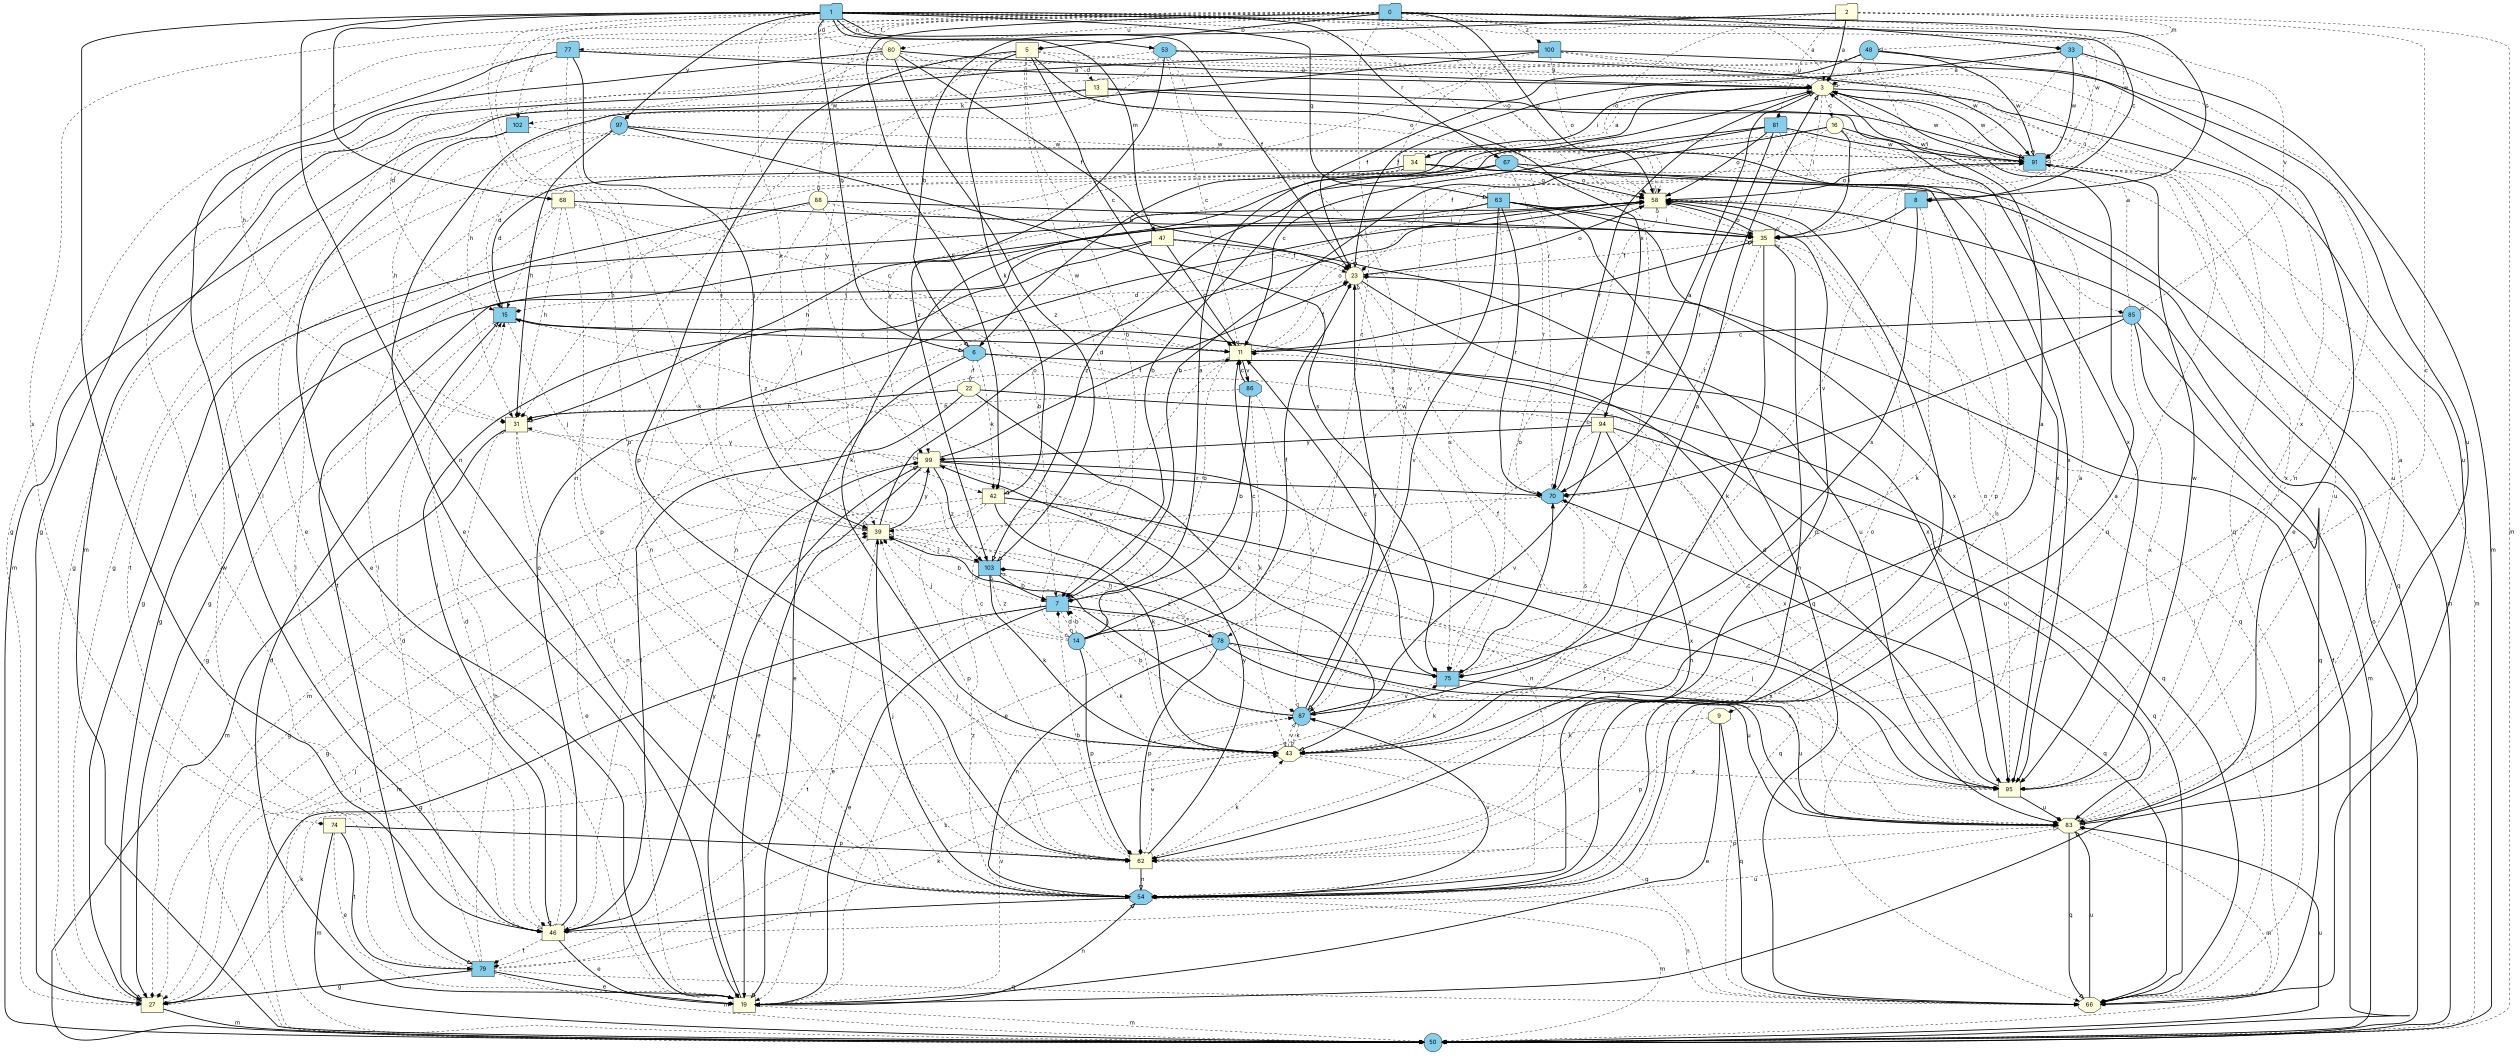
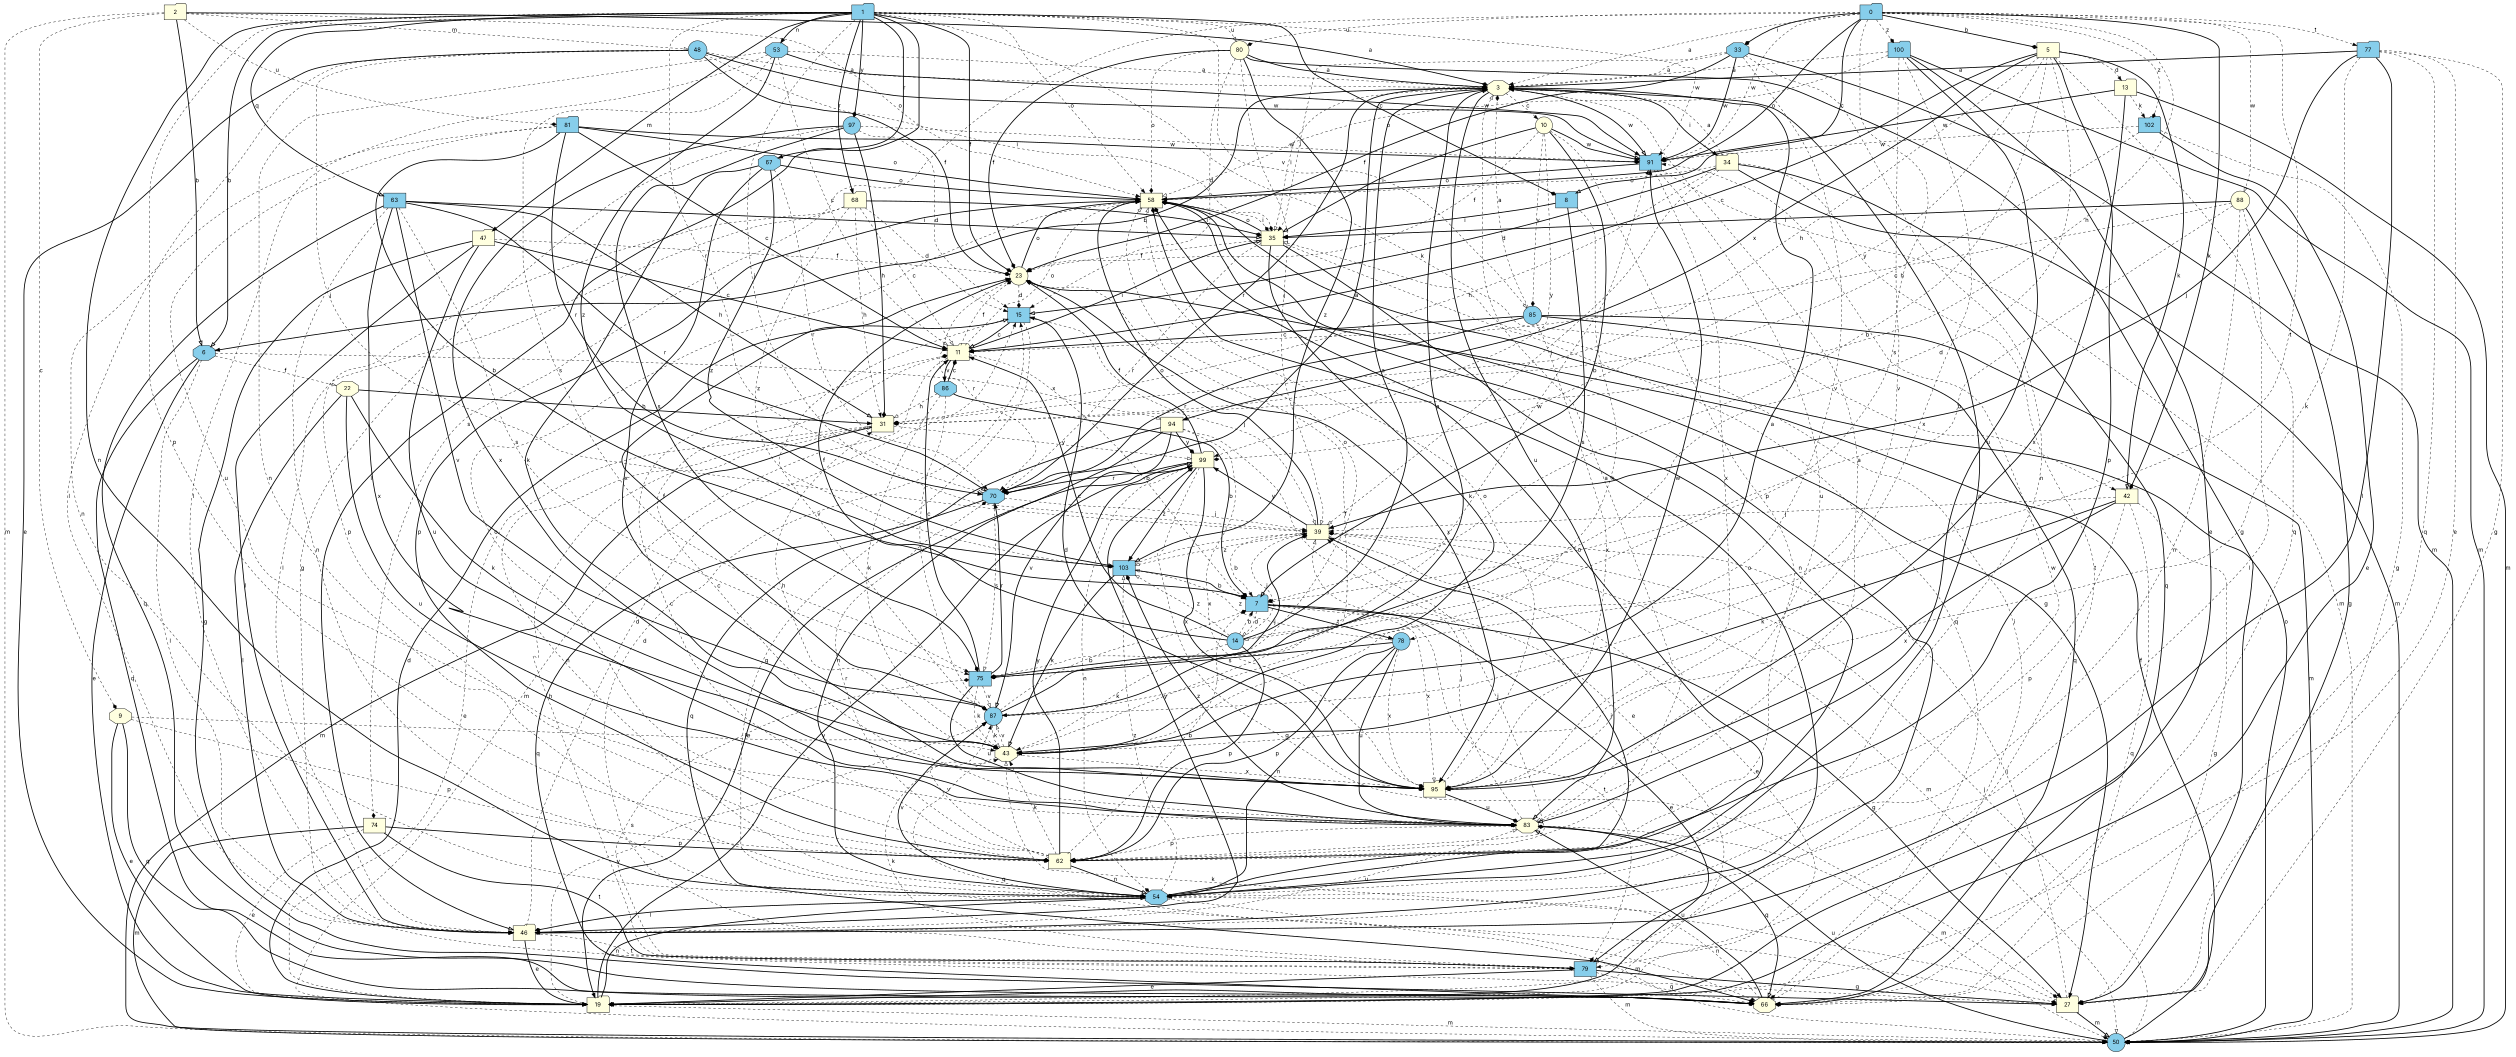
node "16": label "16" -> "10"
edge "88" -> "11": label "w" -> "c"
edge "6" -> "42": removed, label "k"
